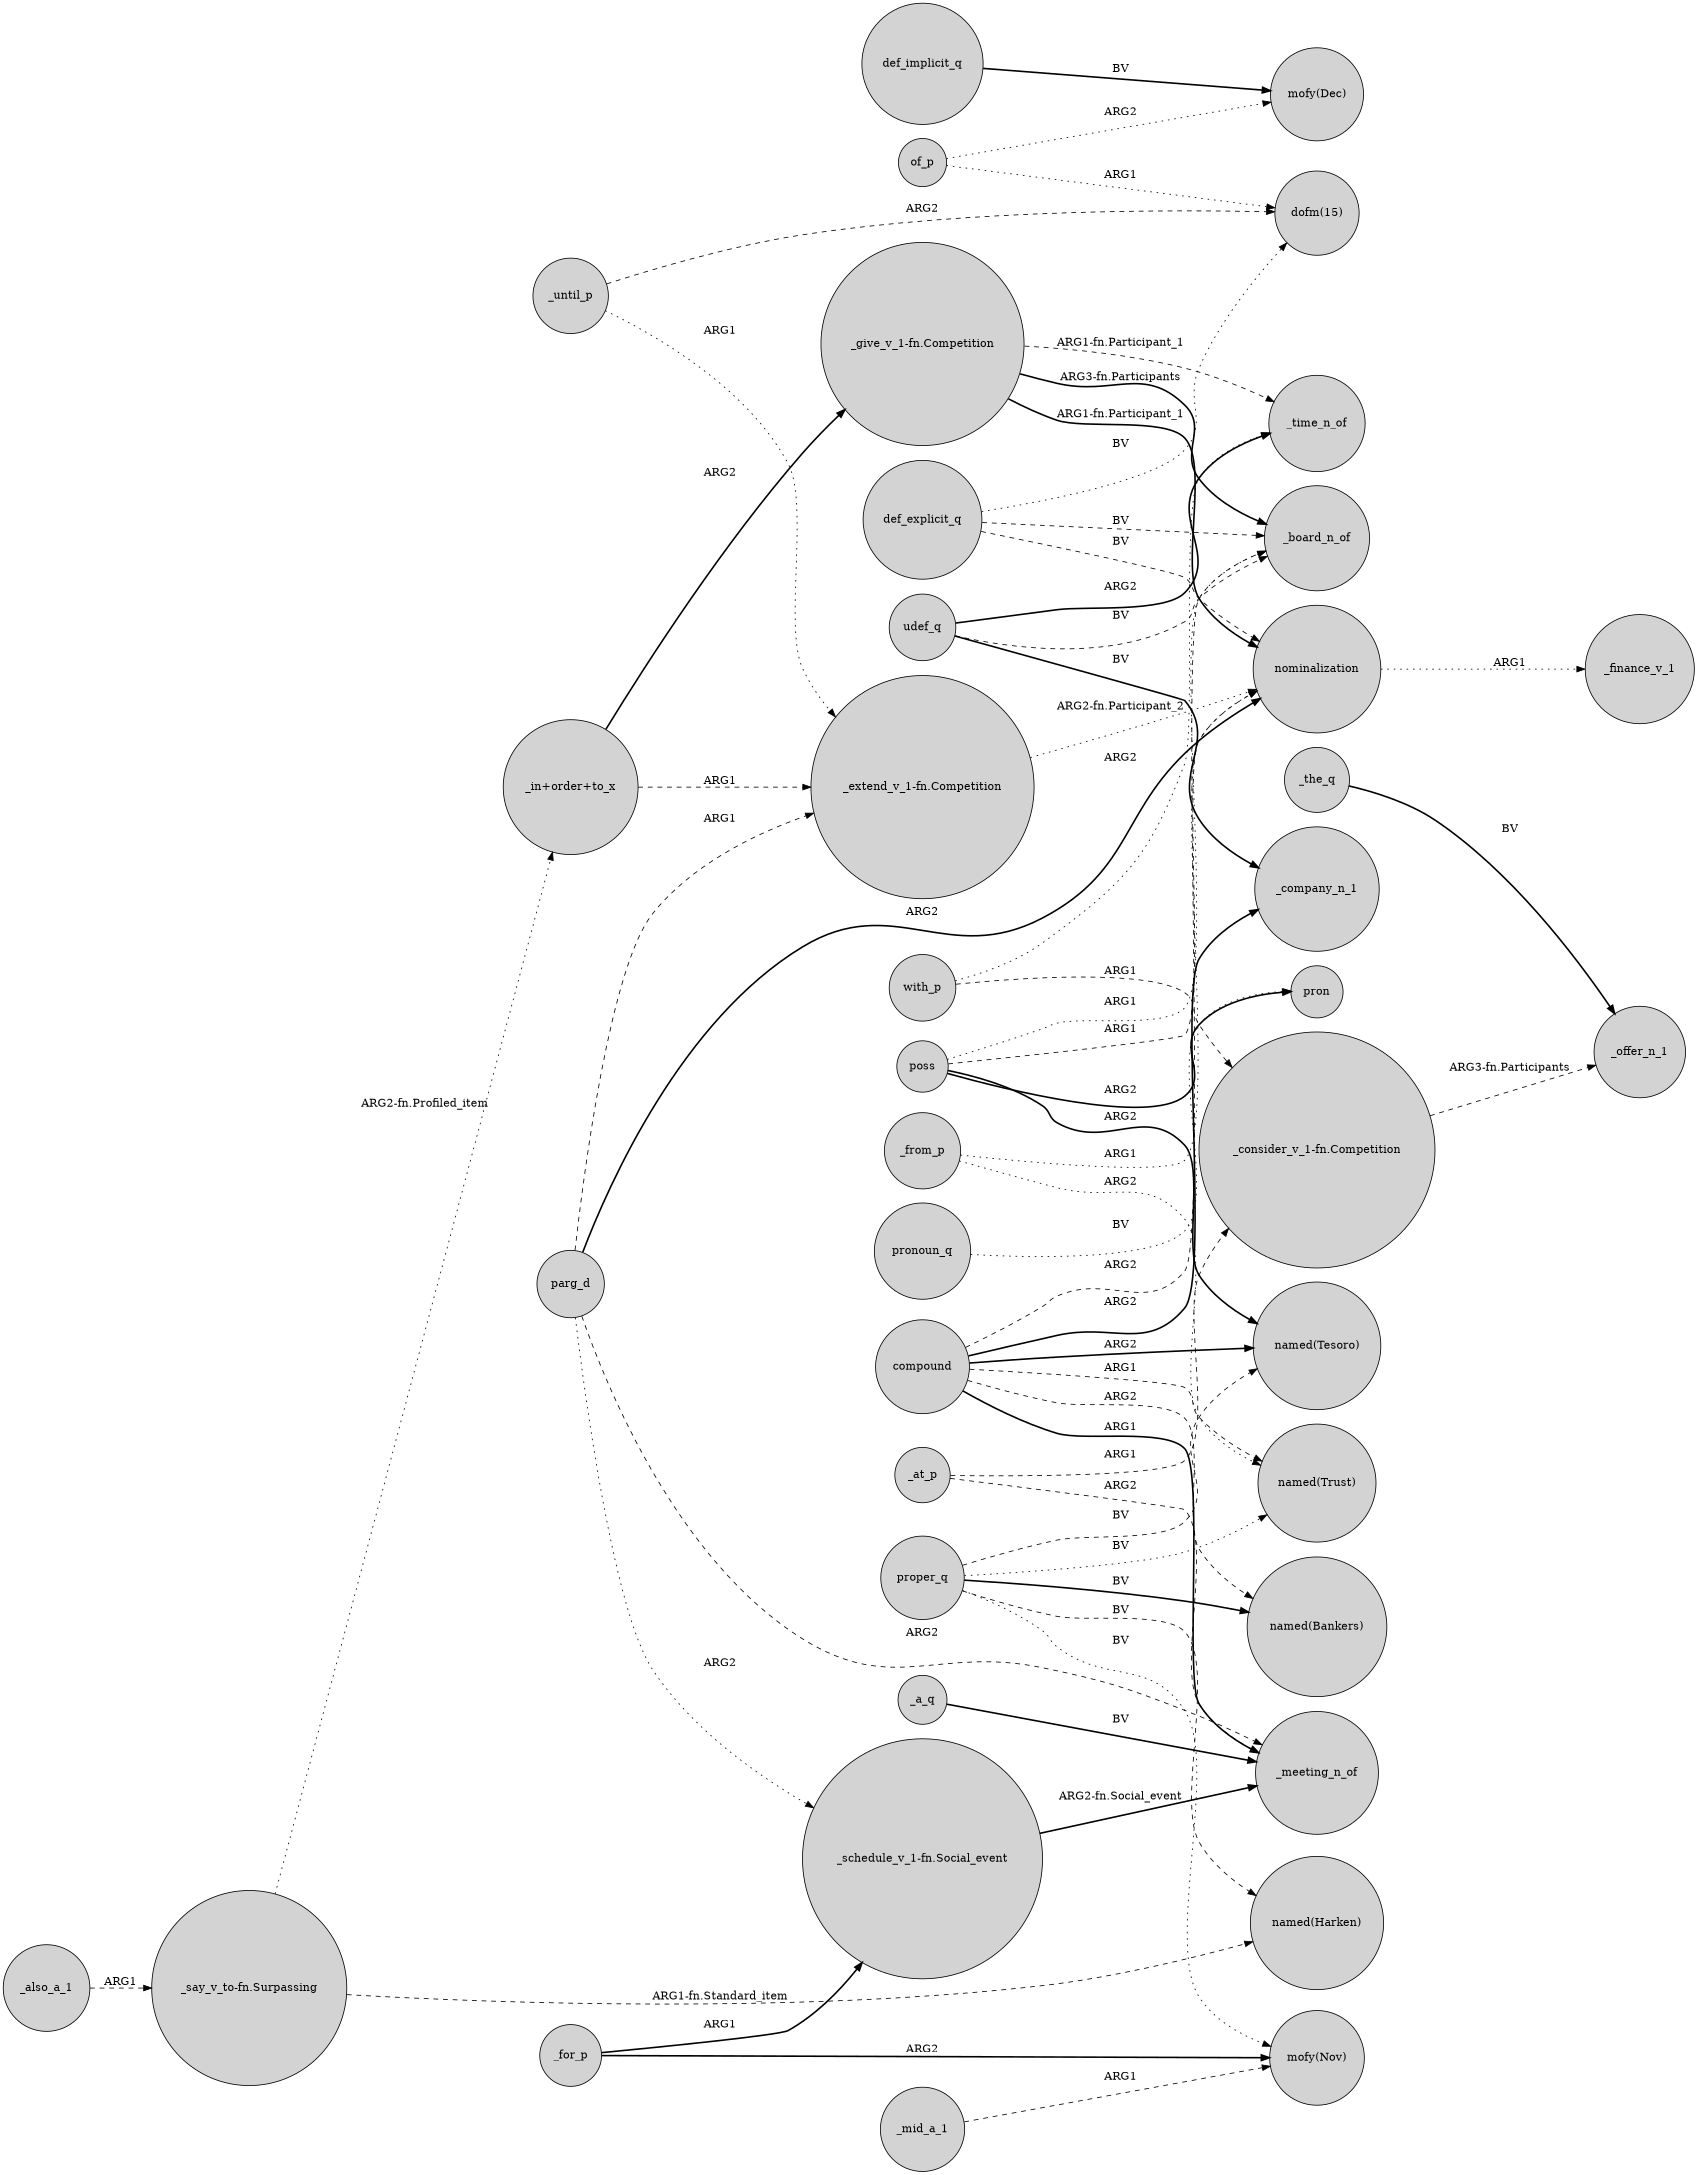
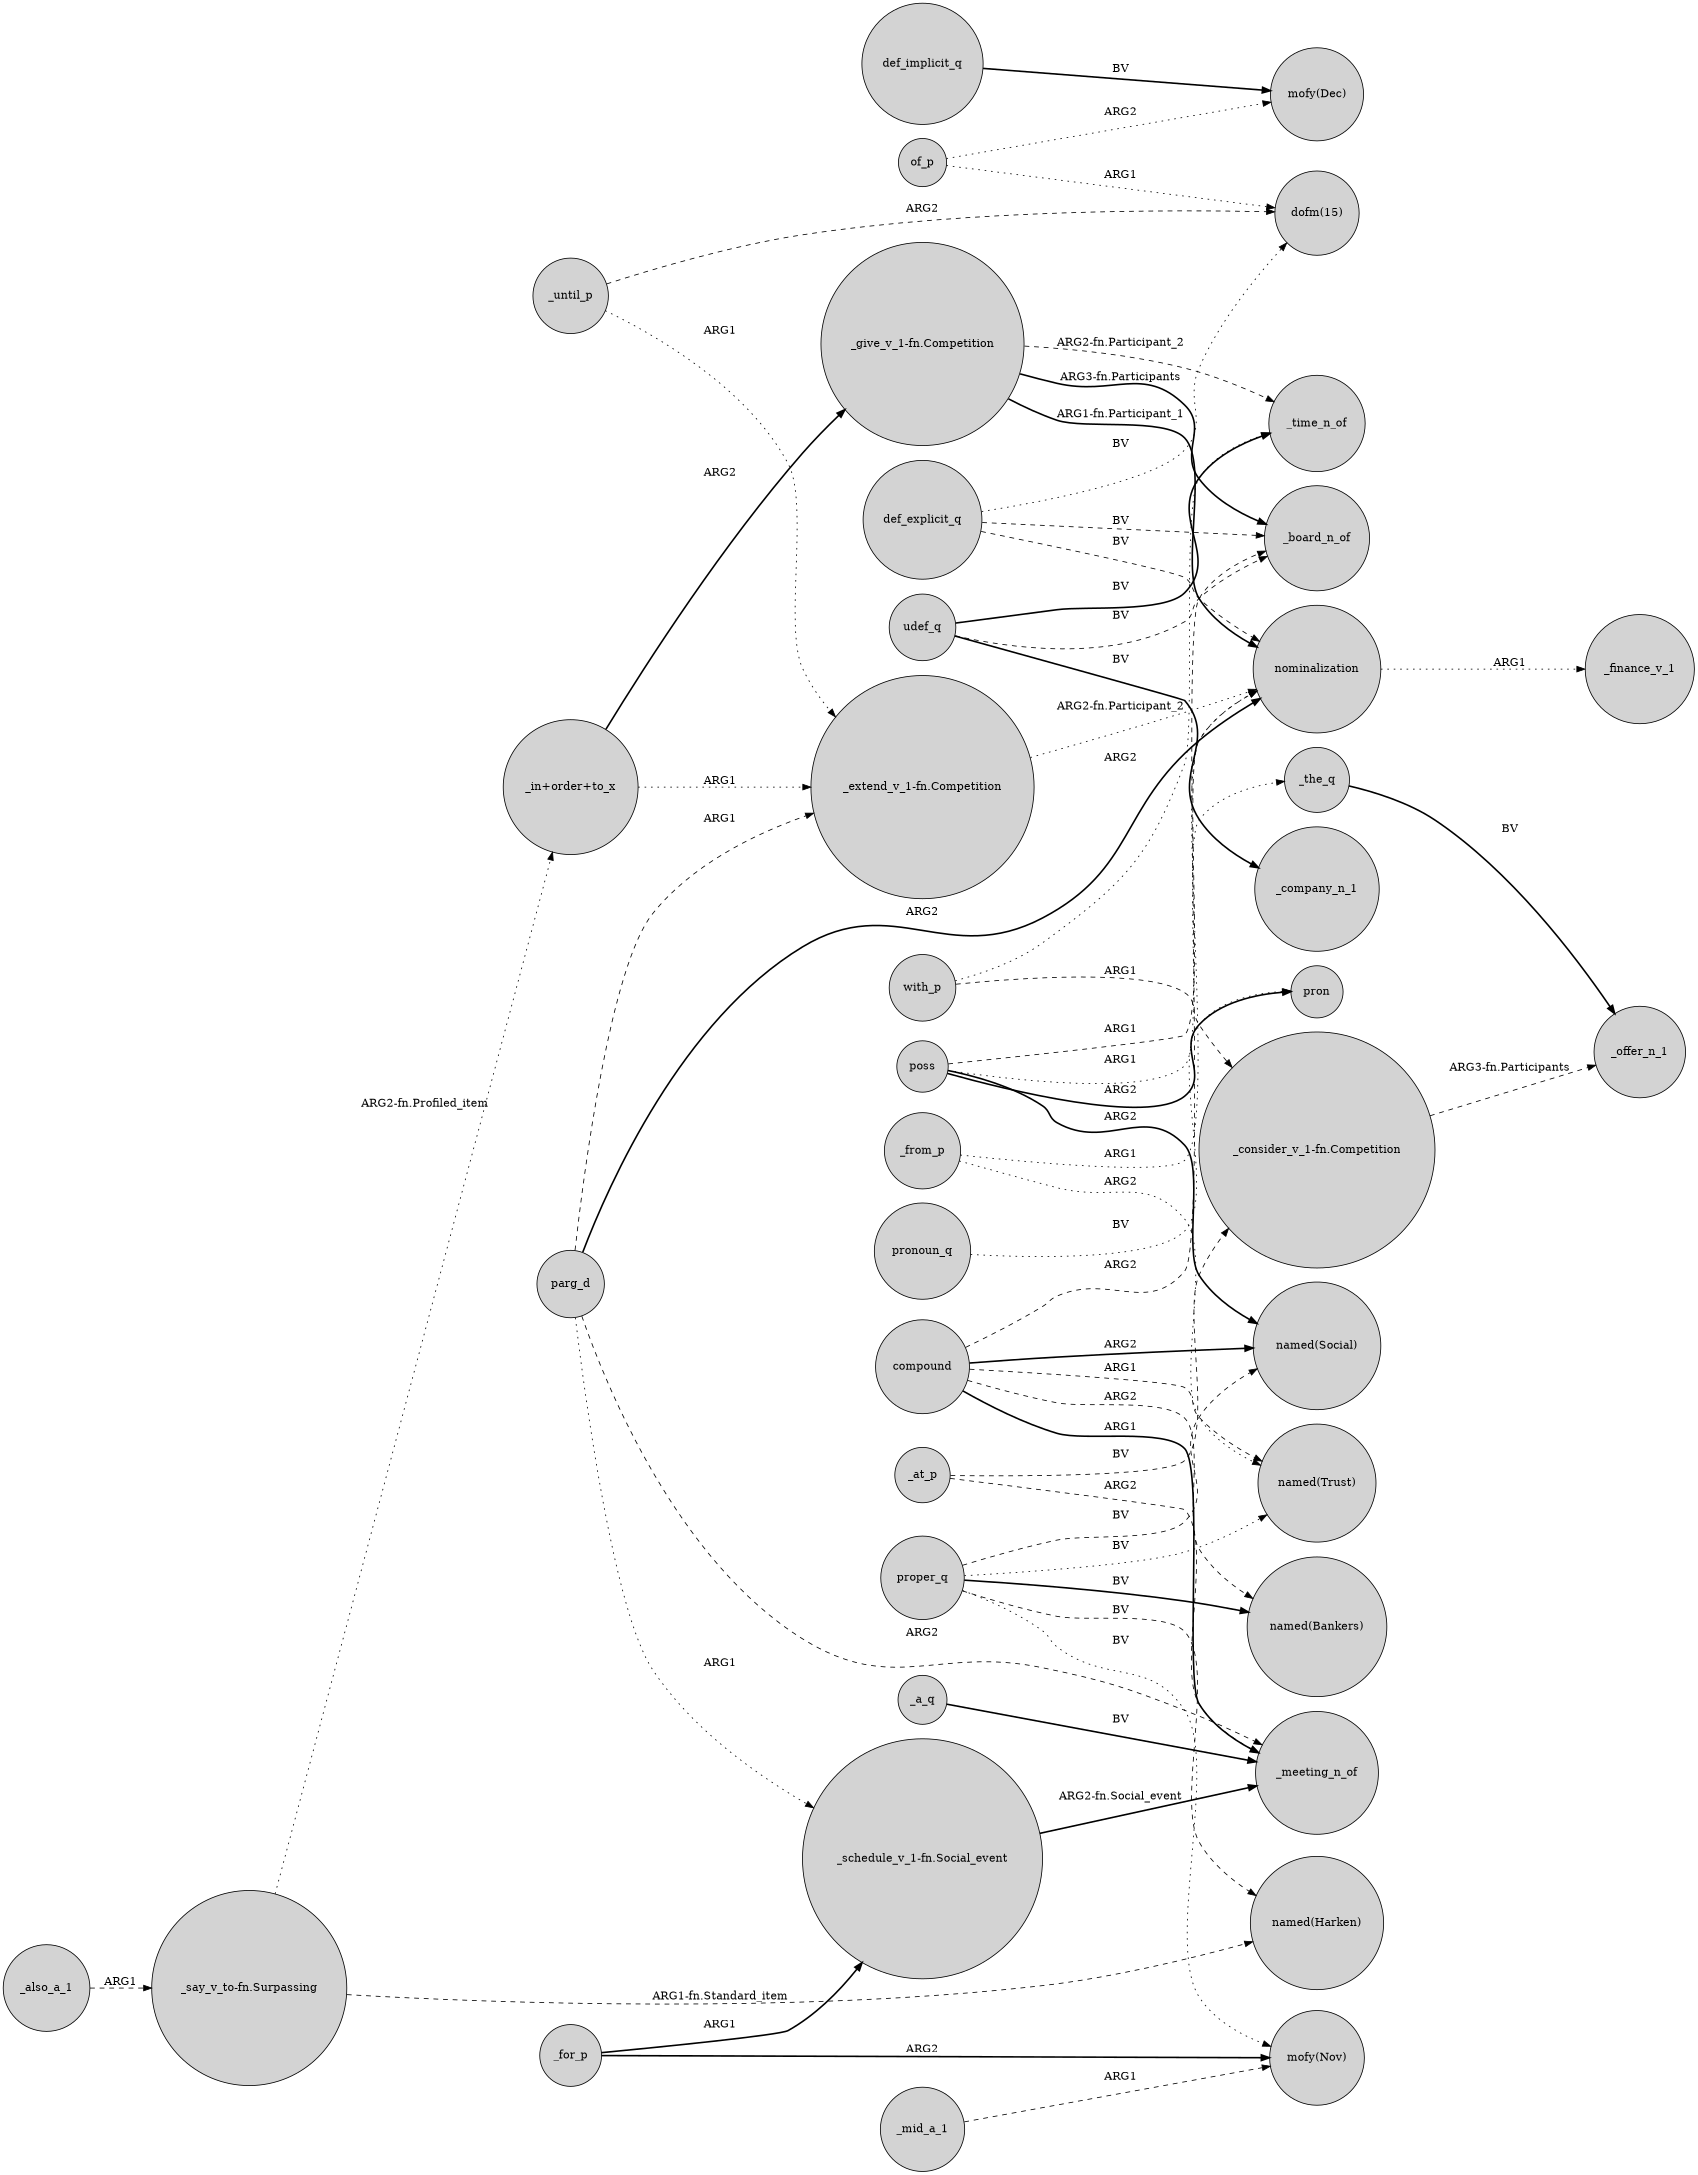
edge "_give_v_1-fn.Competition" -> "_time_n_of": label "ARG1-fn.Participant_1" -> "ARG2-fn.Participant_2"
edge "udef_q" -> "_time_n_of": label "ARG2" -> "BV"
edge "_in+order+to_x" -> "_extend_v_1-fn.Competition": style dashed -> dotted
edge "poss" -> "_board_n_of": now "poss" -> "_the_q"
edge "compound" -> "_company_n_1": removed, label "ARG2"
node "named(Tesoro)": label "named(Tesoro)" -> "named(Social)"
edge "_at_p" -> "_consider_v_1-fn.Competition": label "ARG1" -> "BV"
edge "parg_d" -> "_schedule_v_1-fn.Social_event": label "ARG2" -> "ARG1"
